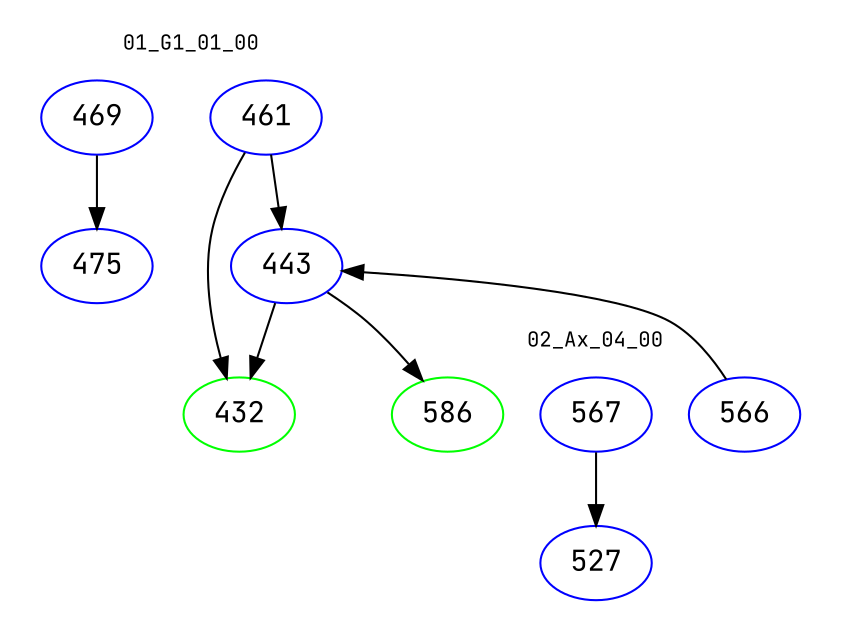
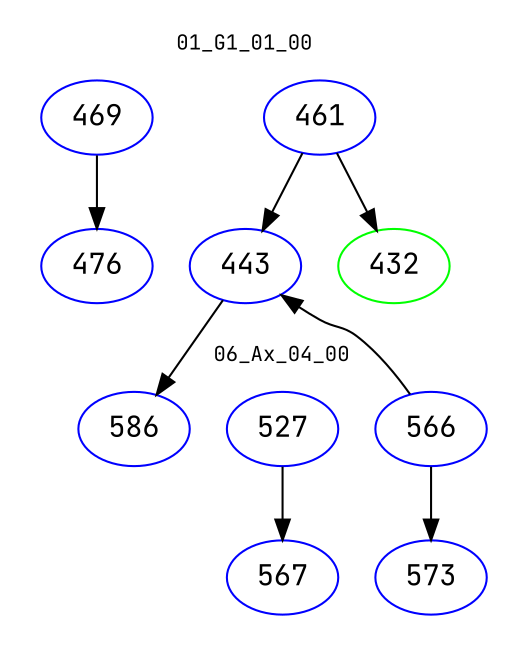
node "475": label "475" -> "476"
edge "443" -> "432": removed
cluster "02_Ax_04_00": label "02_Ax_04_00" -> "06_Ax_04_00"
node "586": color green -> blue
edge "567" -> "527": reversed
node "573": added
